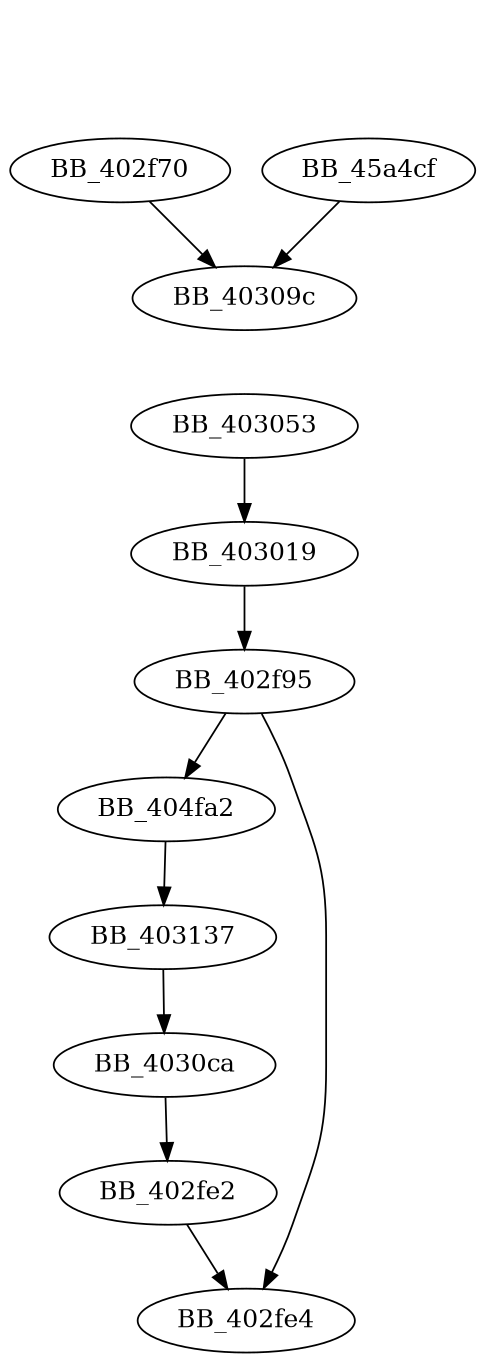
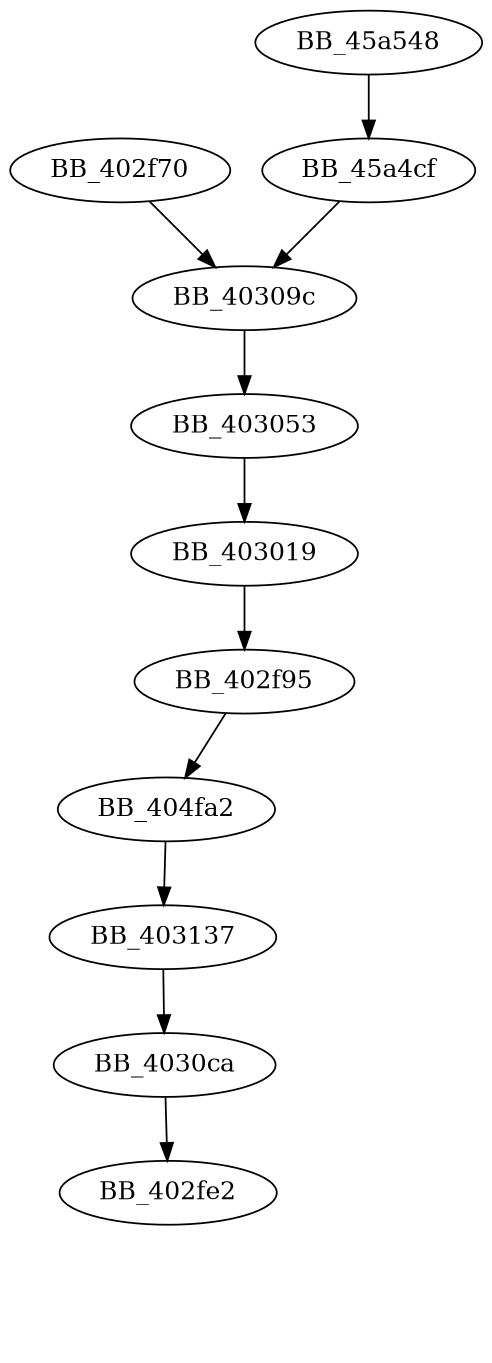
node "BB_45a548": added
edge "BB_40309c" -> "BB_403053": added
node "BB_402fe4": removed
